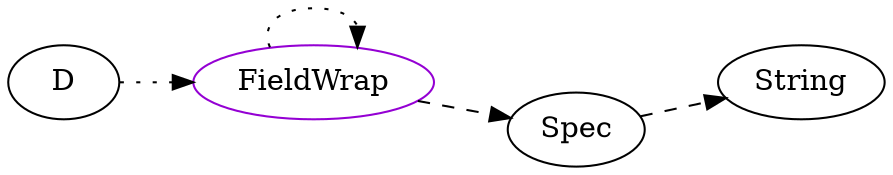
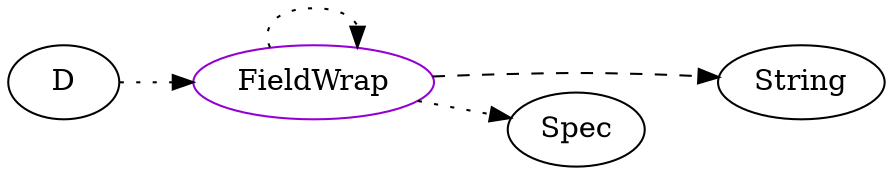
edge "FieldWrap" -> "Spec": style dashed -> dotted
edge "Spec" -> "String": now "FieldWrap" -> "String"
